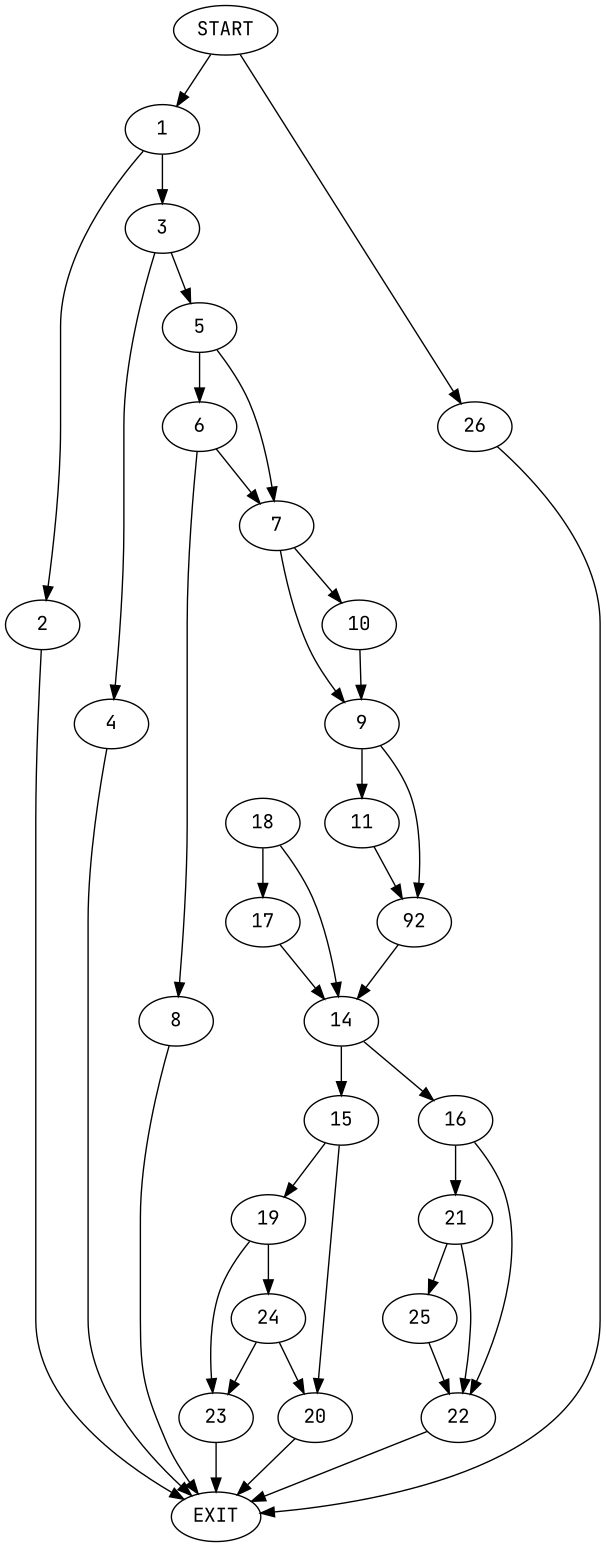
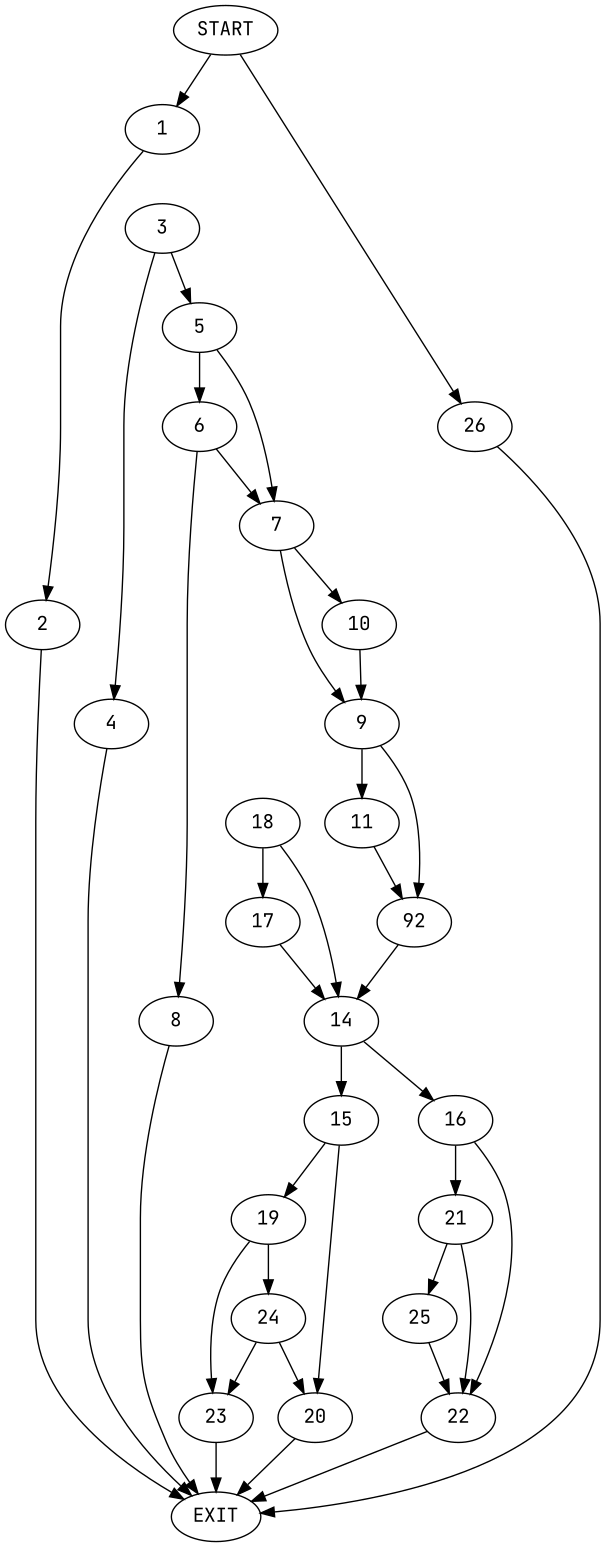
edge "1" -> "3": removed
